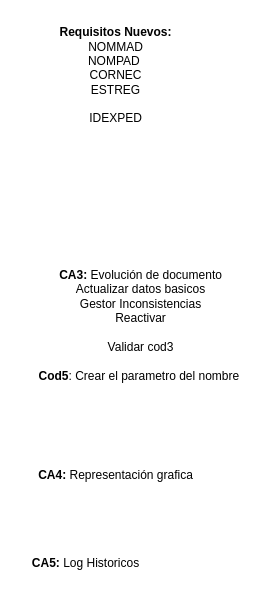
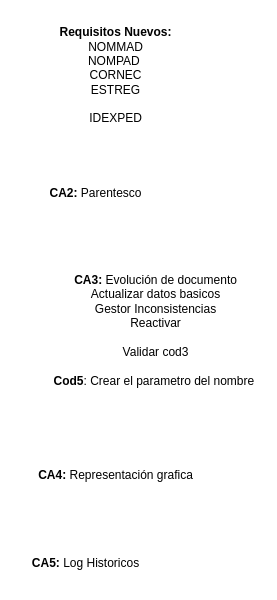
node "CA2: Parentesco": added
node "CA3: Evolución de documento Actualizar datos basicos Gestor Inconsistencias Reactivar Validar cod3 Cod5: Crear el parametro del nombre": moved (141, 326) -> (156, 331)
